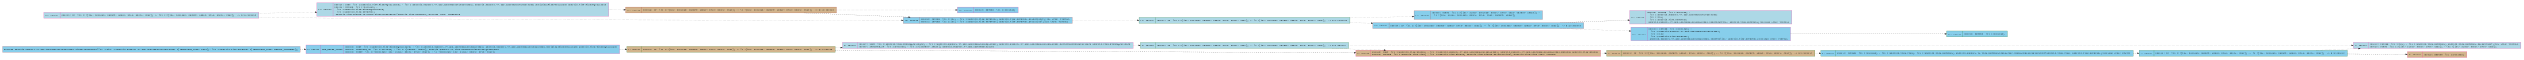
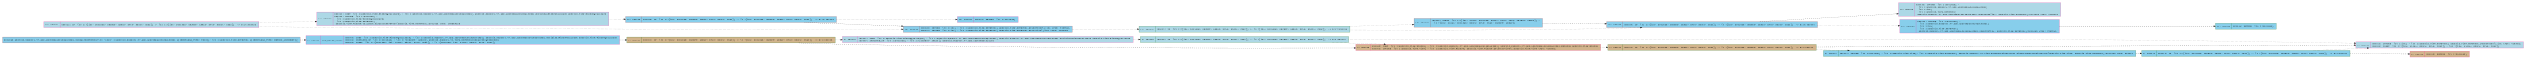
node "12: 0x002a": fillcolor tan -> skyblue
edge "17: 0x0038" -> "18: 0x0039": added
edge "5: 0x0013" -> "9: 0x001c": added
